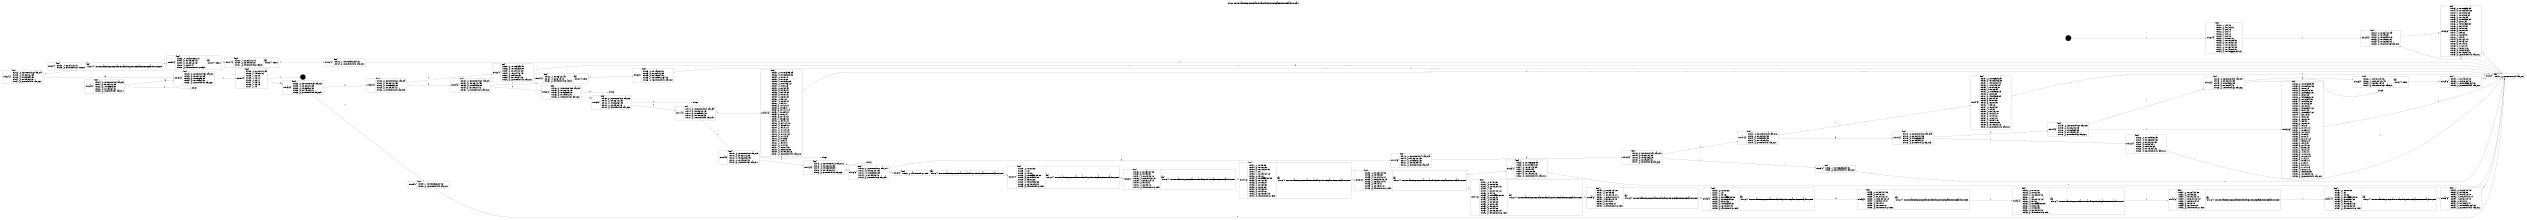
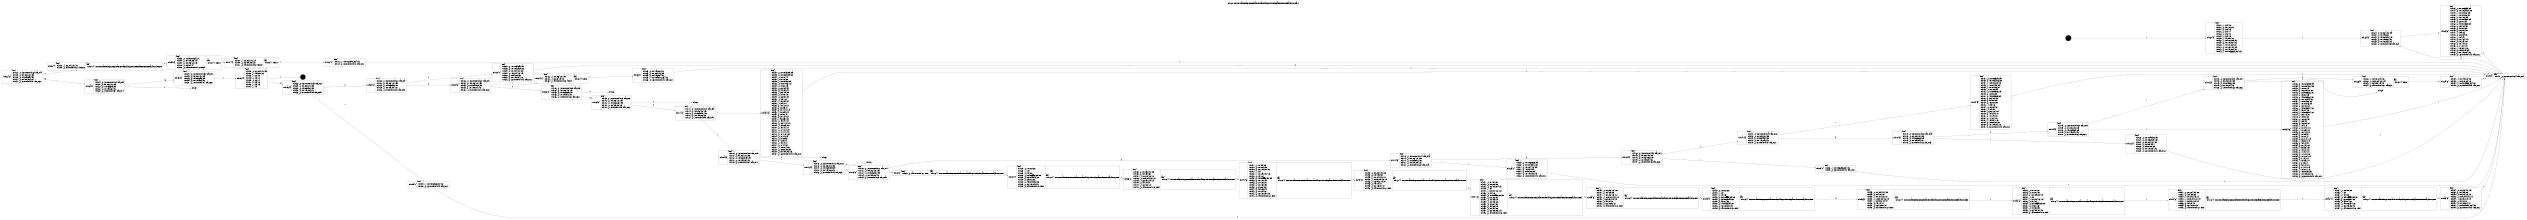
edge "0x401664 [22]" -> "0x401690 [22]": now "0x401664 [22]" -> "0x40167a [22]"
edge "0x401951 [32]" -> "0x40186a [27]": now "0x401775 [25]" -> "0x40186a [27]"
